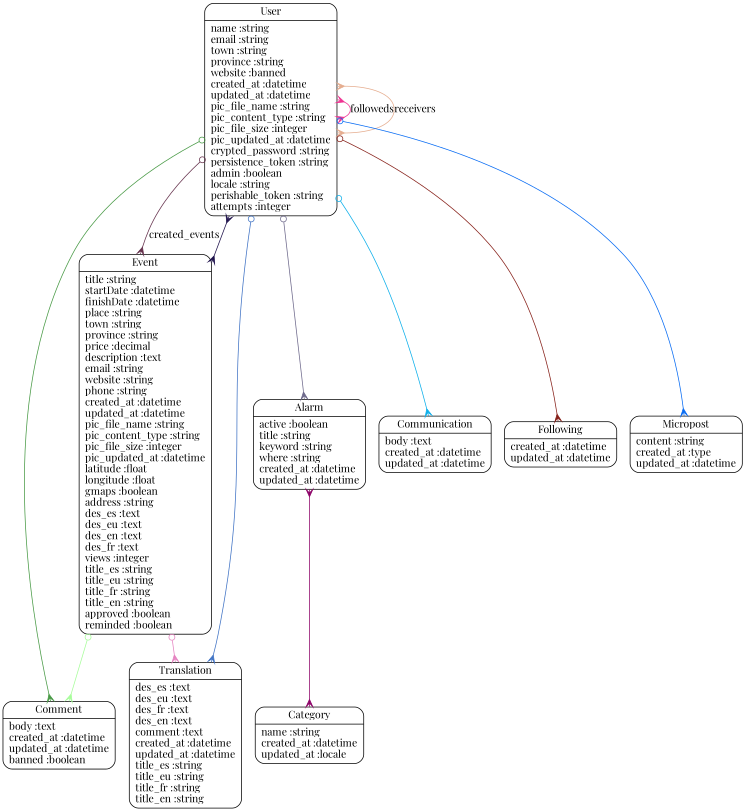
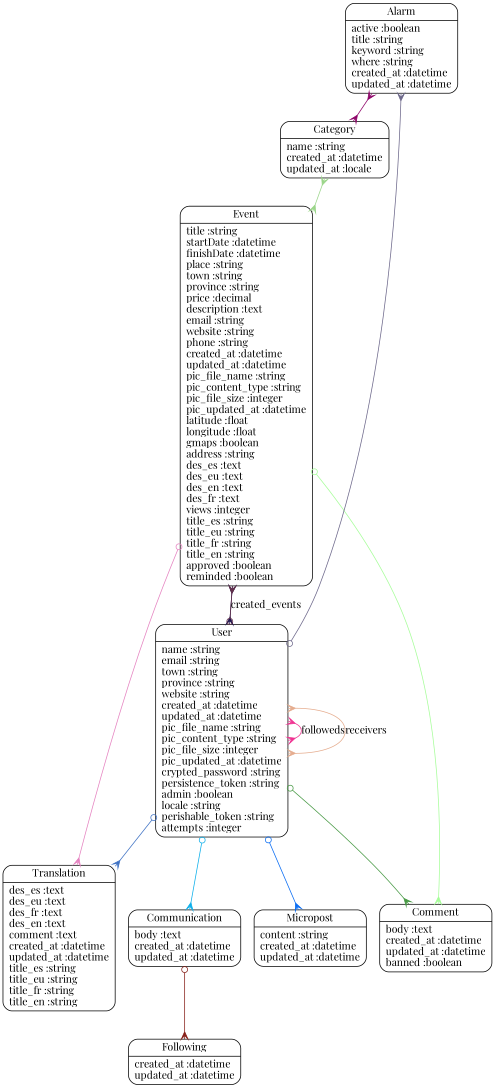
node "User": text "website :banned" -> "website :string"
edge "Category" -- "Event": added
edge "User" -- "Following": now "Communication" -- "Following"
node "Micropost": text "created_at :type" -> "created_at :datetime"
